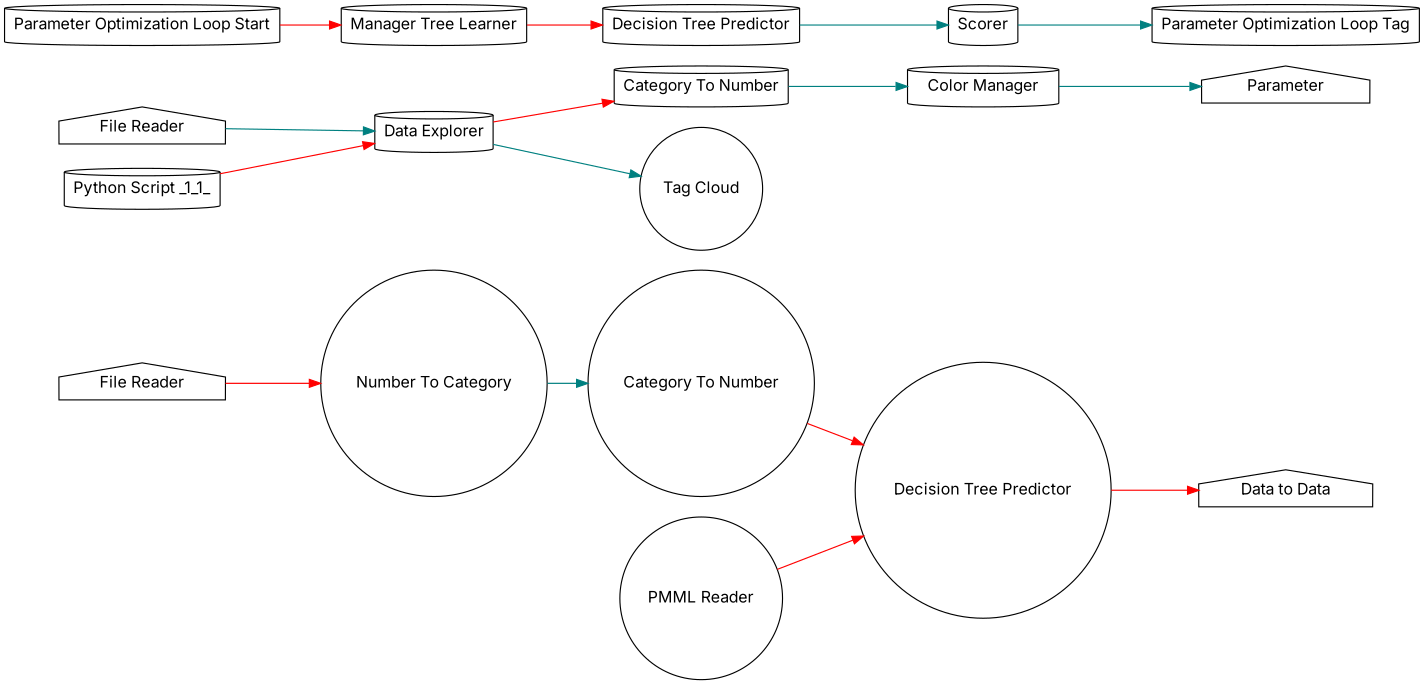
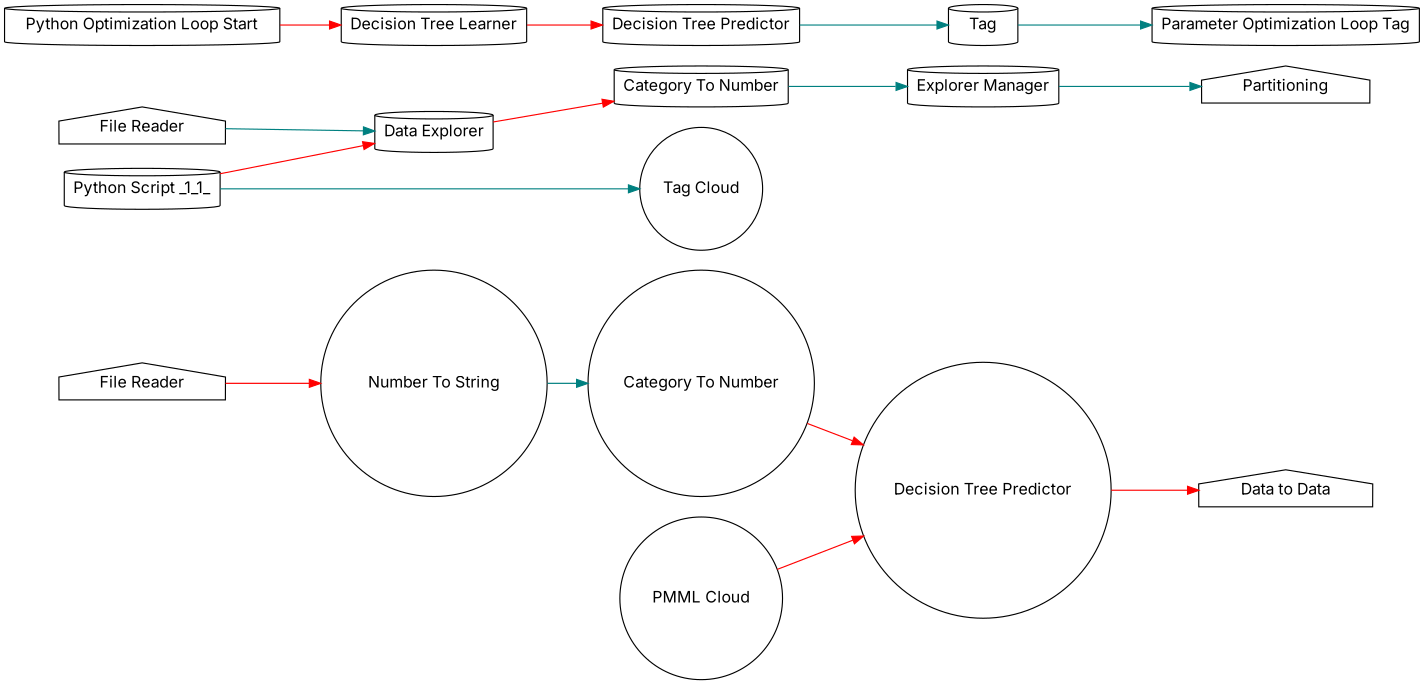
node "Parameter Optimization Loop Start": label "Parameter Optimization Loop Start" -> "Python Optimization Loop Start"
node "Manager Tree Learner": label "Manager Tree Learner" -> "Decision Tree Learner"
node "Scorer": label "Scorer" -> "Tag"
node "Color Manager": label "Color Manager" -> "Explorer Manager"
node "Parameter": label "Parameter" -> "Partitioning"
edge "Data Explorer" -> "Tag Cloud": now "Python Script _1_1_" -> "Tag Cloud"
node "Number To Category": label "Number To Category" -> "Number To String"
node "PMML Reader": label "PMML Reader" -> "PMML Cloud"
